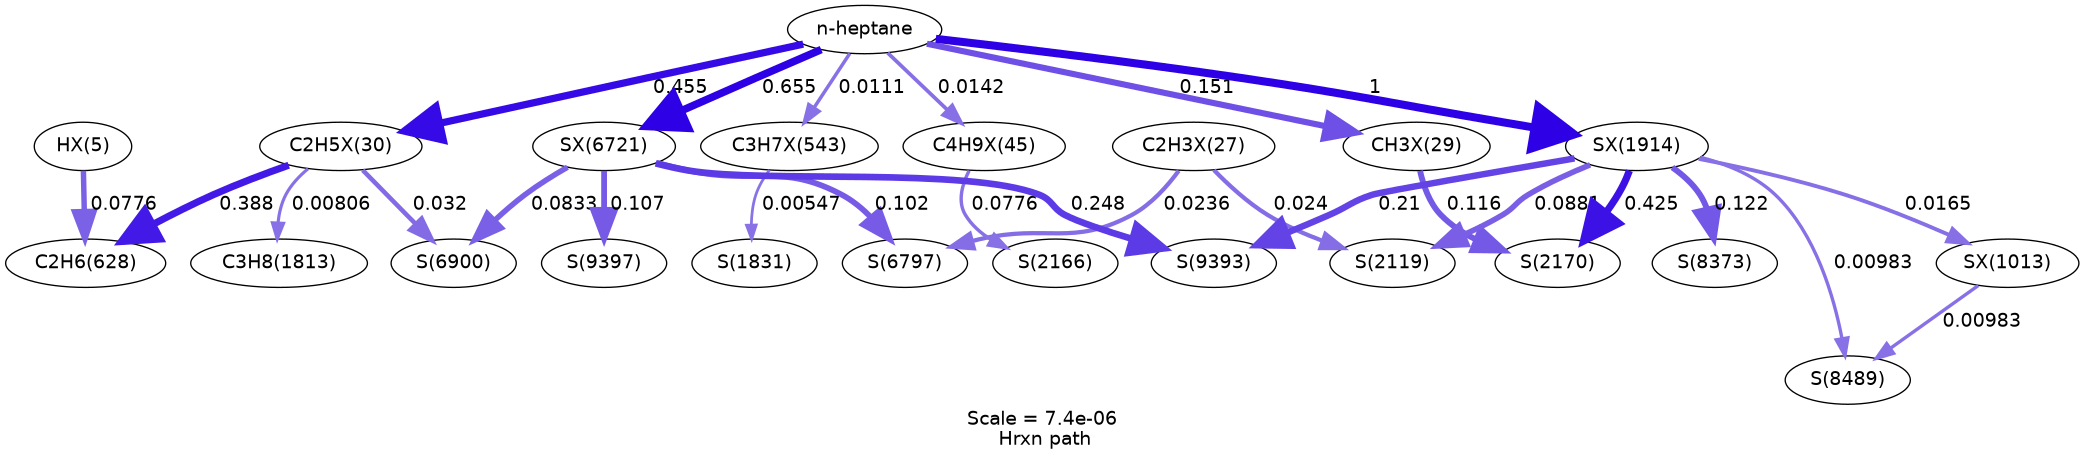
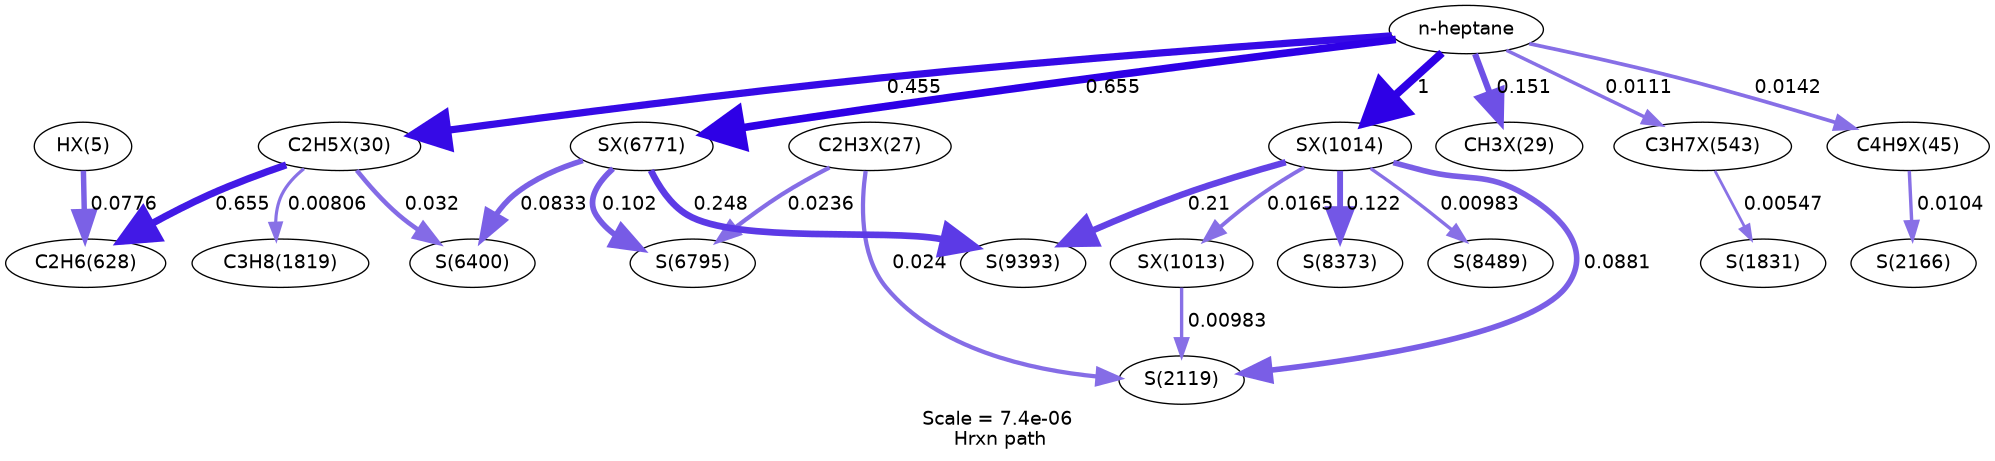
node "SX(6721)": label "SX(6721)" -> "SX(6771)"
node "SX(1914)": label "SX(1914)" -> "SX(1014)"
edge "C2H5X(30)" -> "C2H6(628)": label " 0.388" -> " 0.655"
edge "C4H9X(45)" -> "S(2166)": label " 0.0776" -> " 0.0104"
node "C3H8(1813)": label "C3H8(1813)" -> "C3H8(1819)"
node "S(6900)": label "S(6900)" -> "S(6400)"
node "S(9397)": removed
node "S(6797)": label "S(6797)" -> "S(6795)"
node "S(2170)": removed
edge "SX(1013)" -> "S(8489)": now "SX(1013)" -> "S(2119)"
